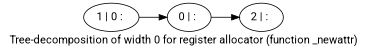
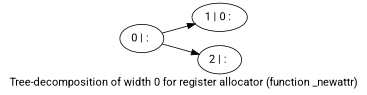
edge "1 | 0 :" -> "0 | :": reversed
